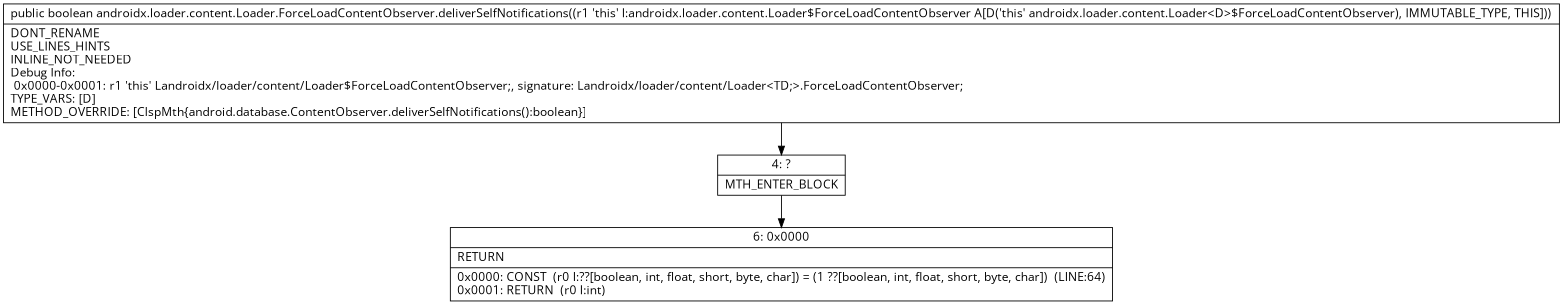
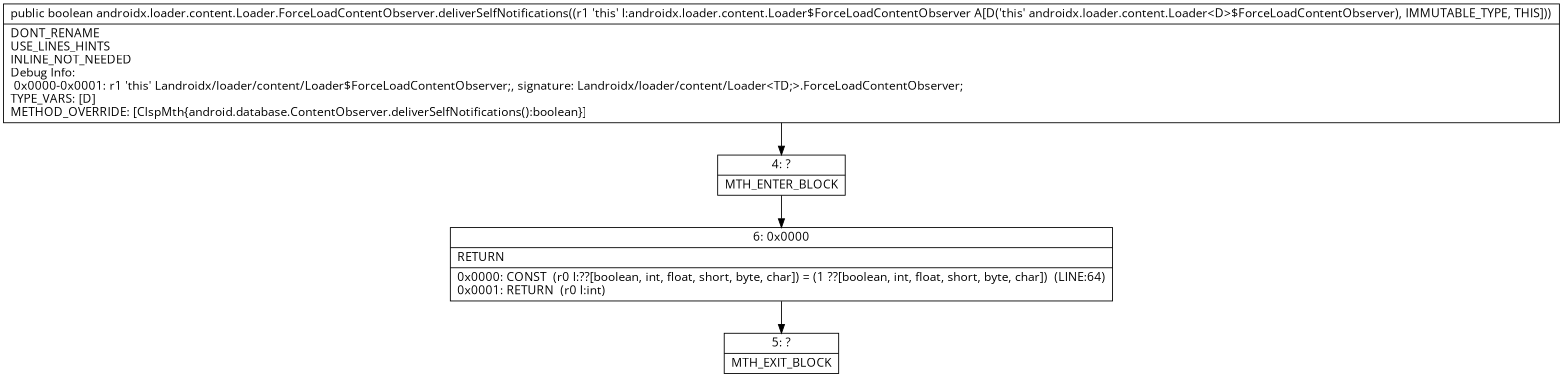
node "5: ?": added
